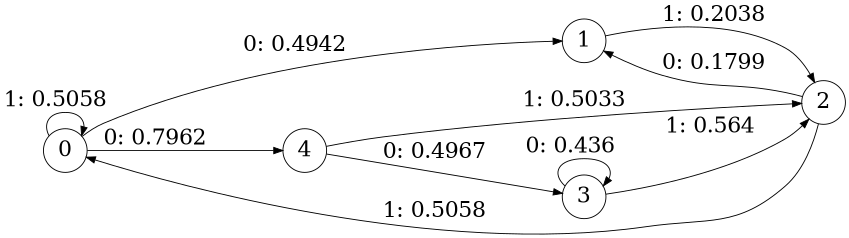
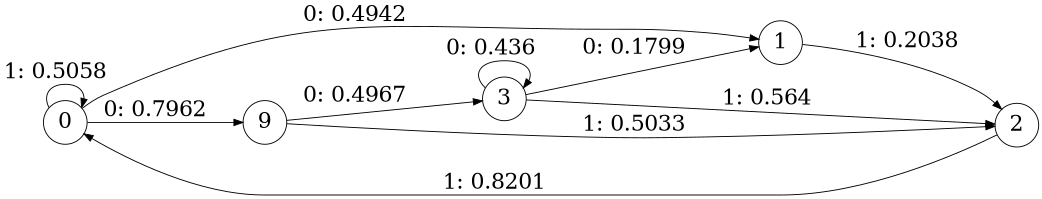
edge "2" -> "1": now "3" -> "1"
node "4": label "4" -> "9"
edge "2" -> "0": label "1: 0.5058   " -> "1: 0.8201   "
